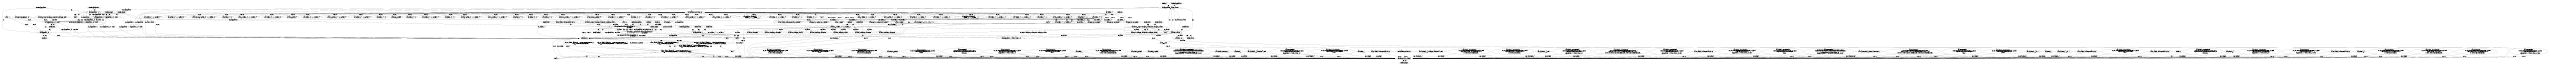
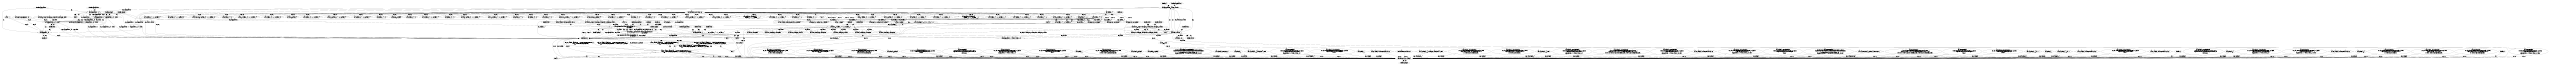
edge "(Call,address = (req[offset + 1] << 8) + req[offset + 2])" -> "(Call,address - start_registers)": label "DDG: bits" -> "DDG: address"
node "(Identifier,ctx)": added
